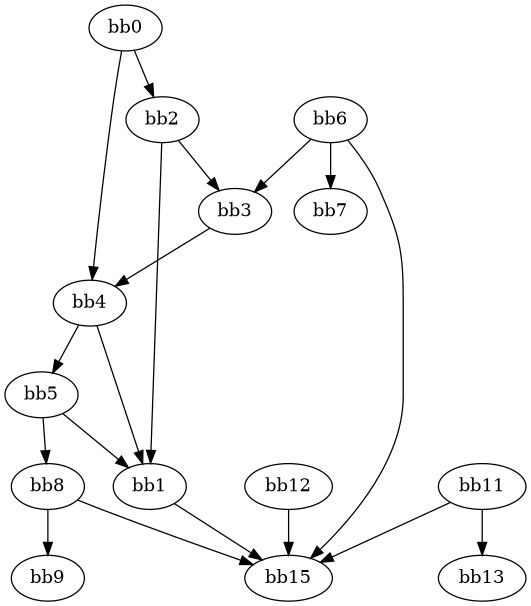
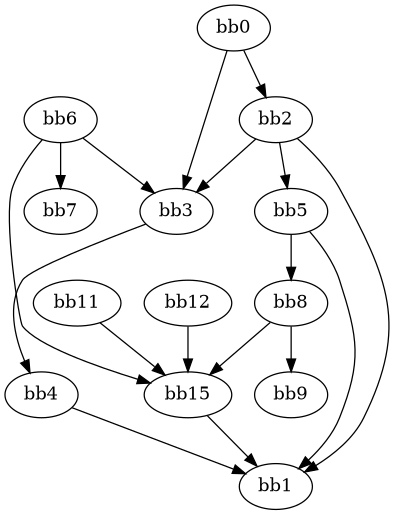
edge "bb0" -> "bb4": now "bb0" -> "bb3"
edge "bb4" -> "bb5": now "bb2" -> "bb5"
edge "bb1" -> "bb15": reversed
node "bb13": removed
